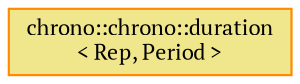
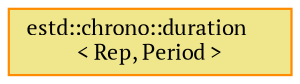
node "chrono::chrono::duration < Rep, Period >": label "chrono::chrono::duration < Rep, Period >" -> "estd::chrono::duration < Rep, Period >"
